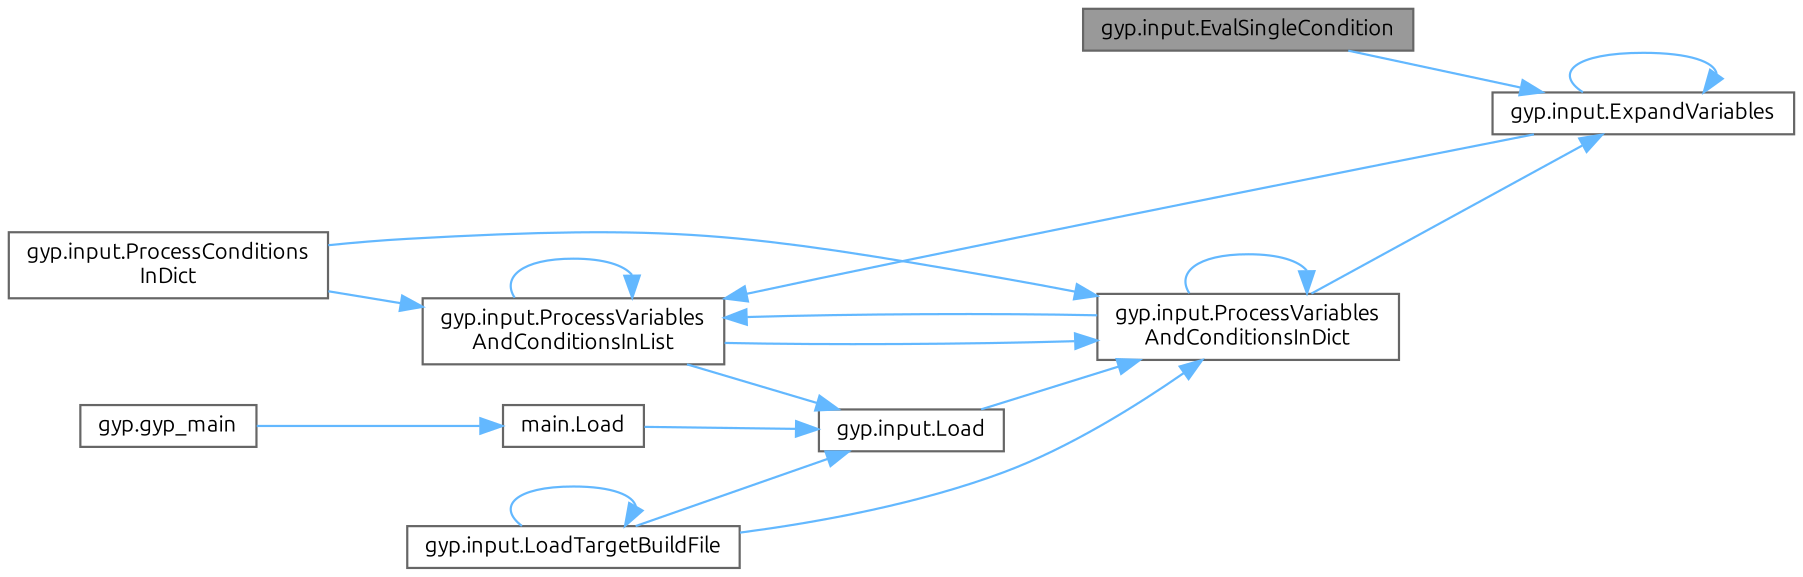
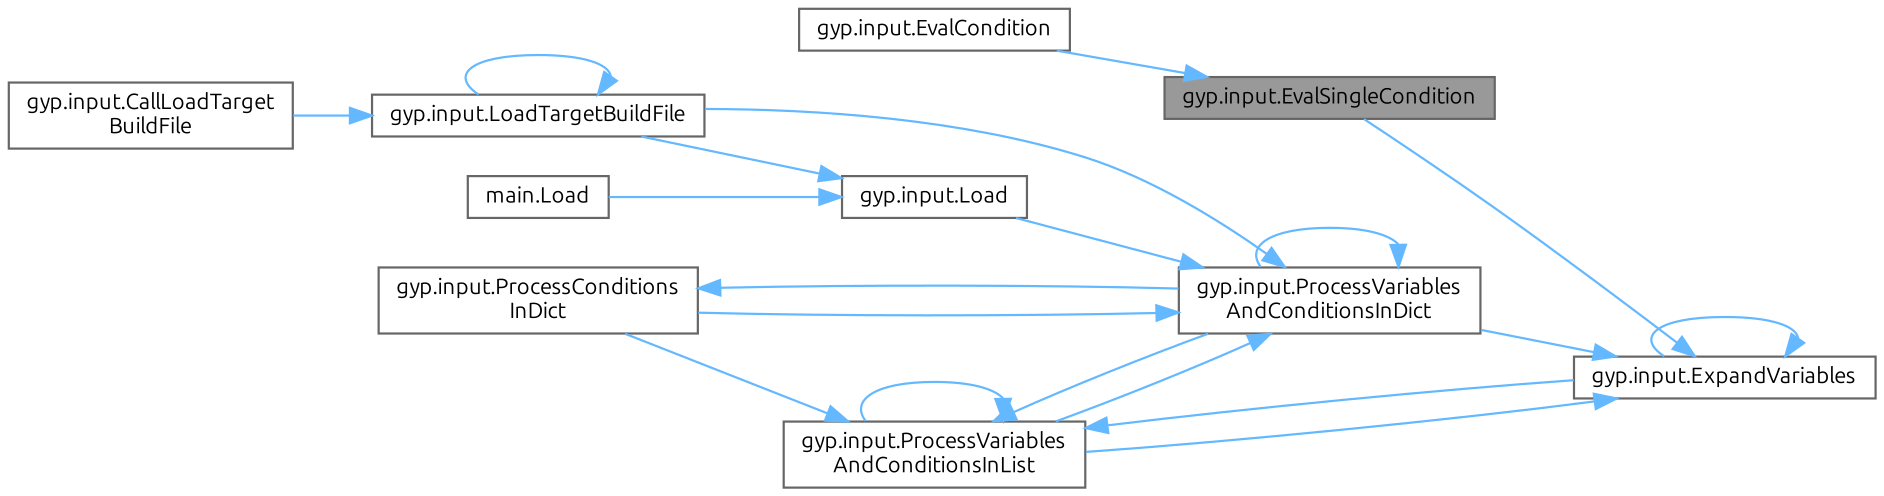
node "gyp.input.EvalCondition": added
node "gyp.input.CallLoadTarget BuildFile": added
edge "gyp.input.ProcessVariables AndConditionsInDict" -> "gyp.input.ProcessConditions InDict": added
edge "gyp.input.ProcessVariables AndConditionsInList" -> "gyp.input.Load": now "gyp.input.ProcessVariables AndConditionsInList" -> "gyp.input.ExpandVariables"
node "gyp.gyp_main": removed
